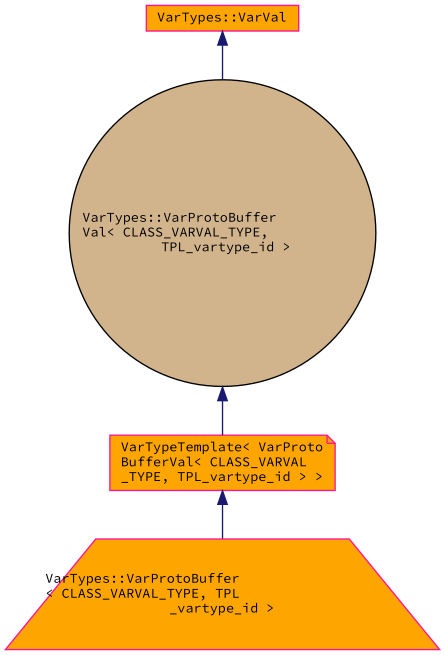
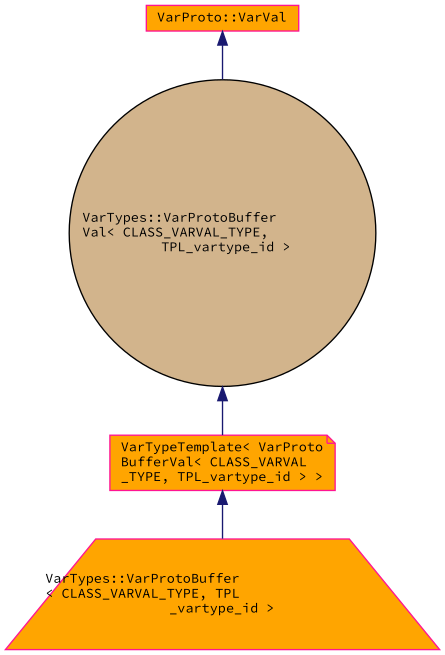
node "VarTypes::VarVal": label "VarTypes::VarVal" -> "VarProto::VarVal"
